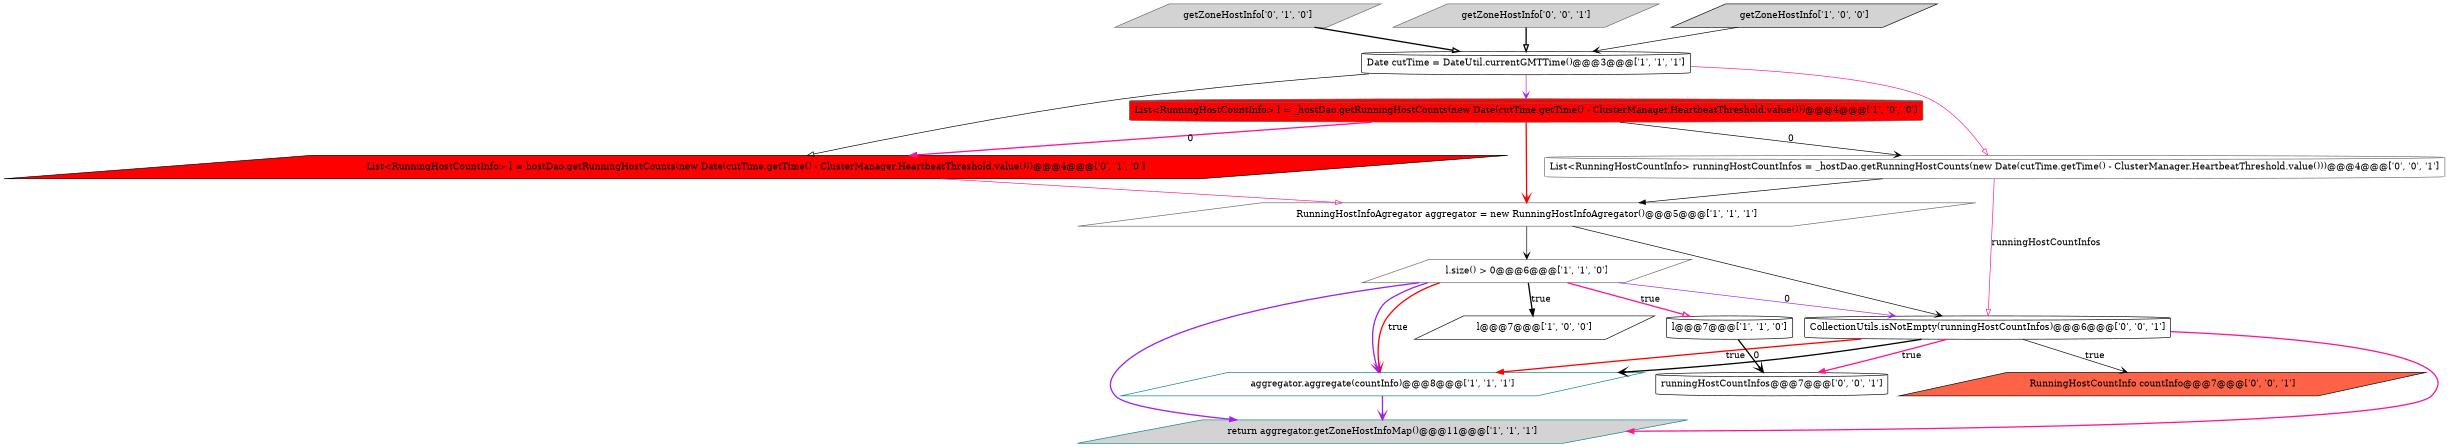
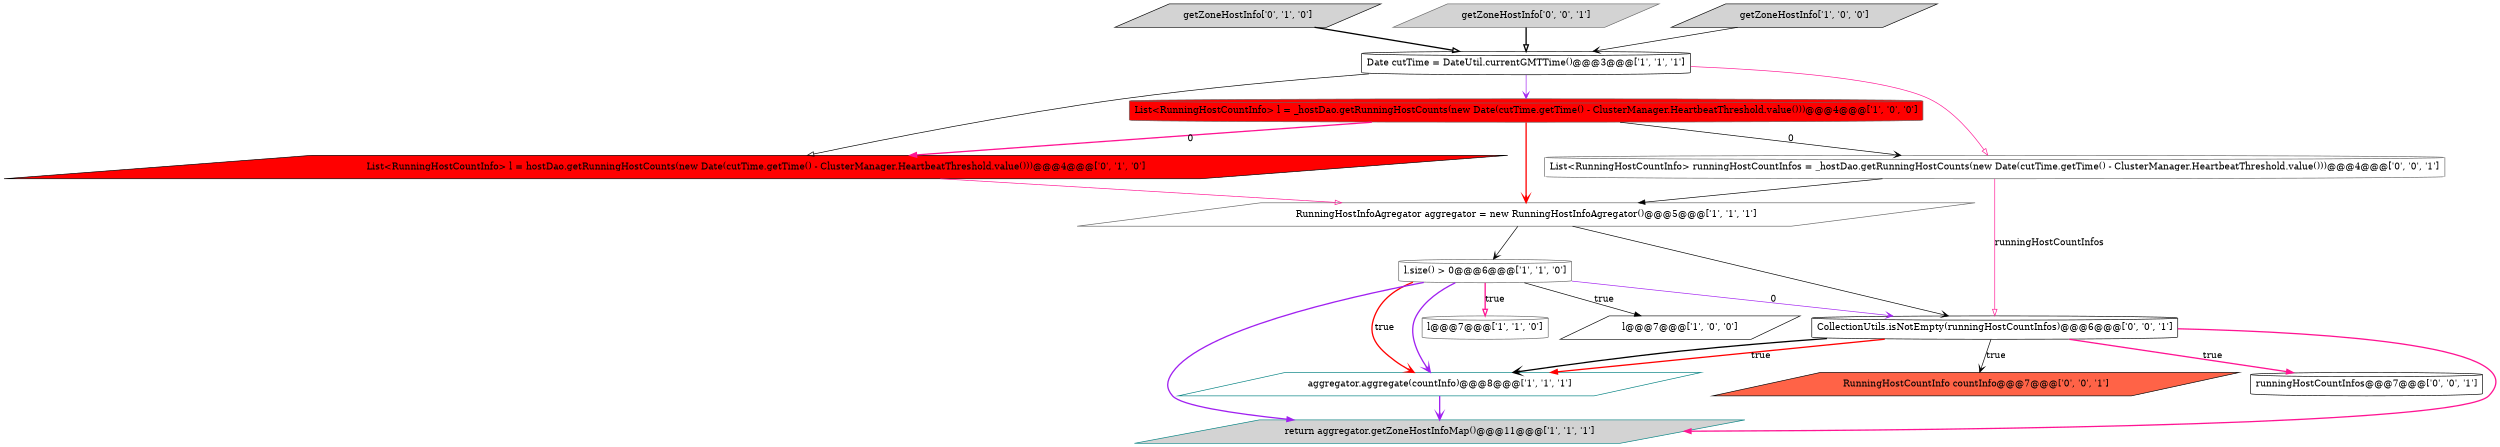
node "getZoneHostInfo['0', '1', '0']": color gray40 -> black
node "l.size() > 0@@@6@@@['1', '1', '0']": shape parallelogram -> cylinder
edge "l.size() > 0@@@6@@@['1', '1', '0']" -> "l@@@7@@@['1', '0', '0']": style bold -> solid
node "l@@@7@@@['1', '1', '0']": color black -> gray40
edge "l@@@7@@@['1', '1', '0']" -> "runningHostCountInfos@@@7@@@['0', '0', '1']": removed, label "0"
